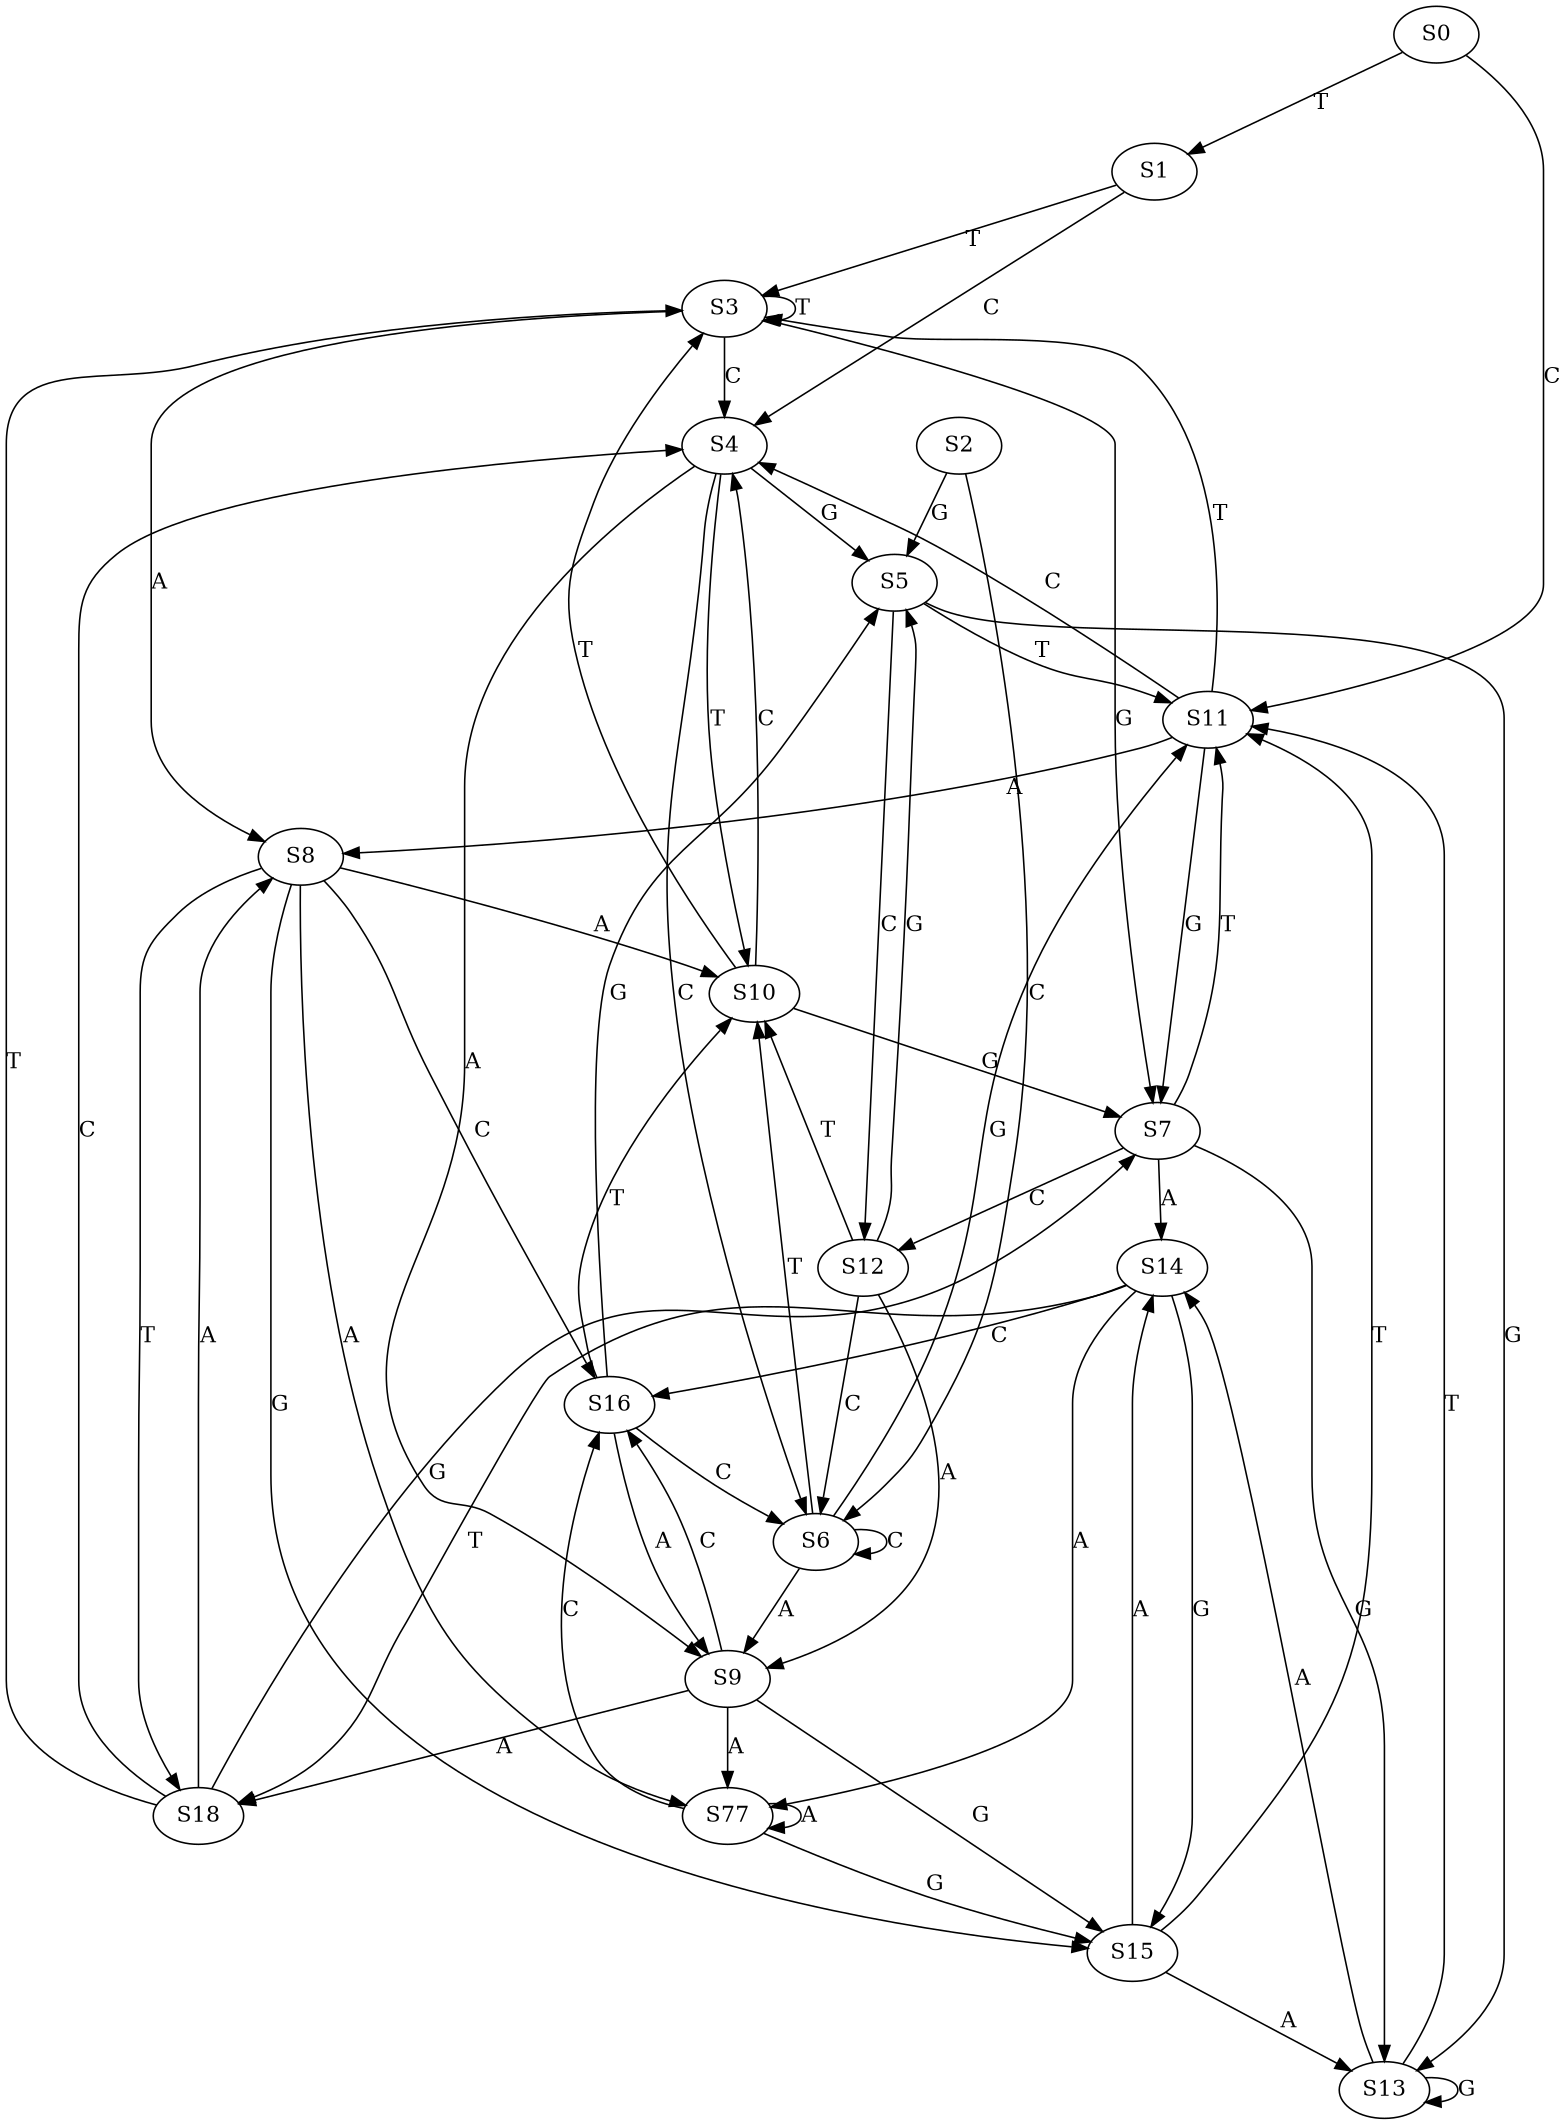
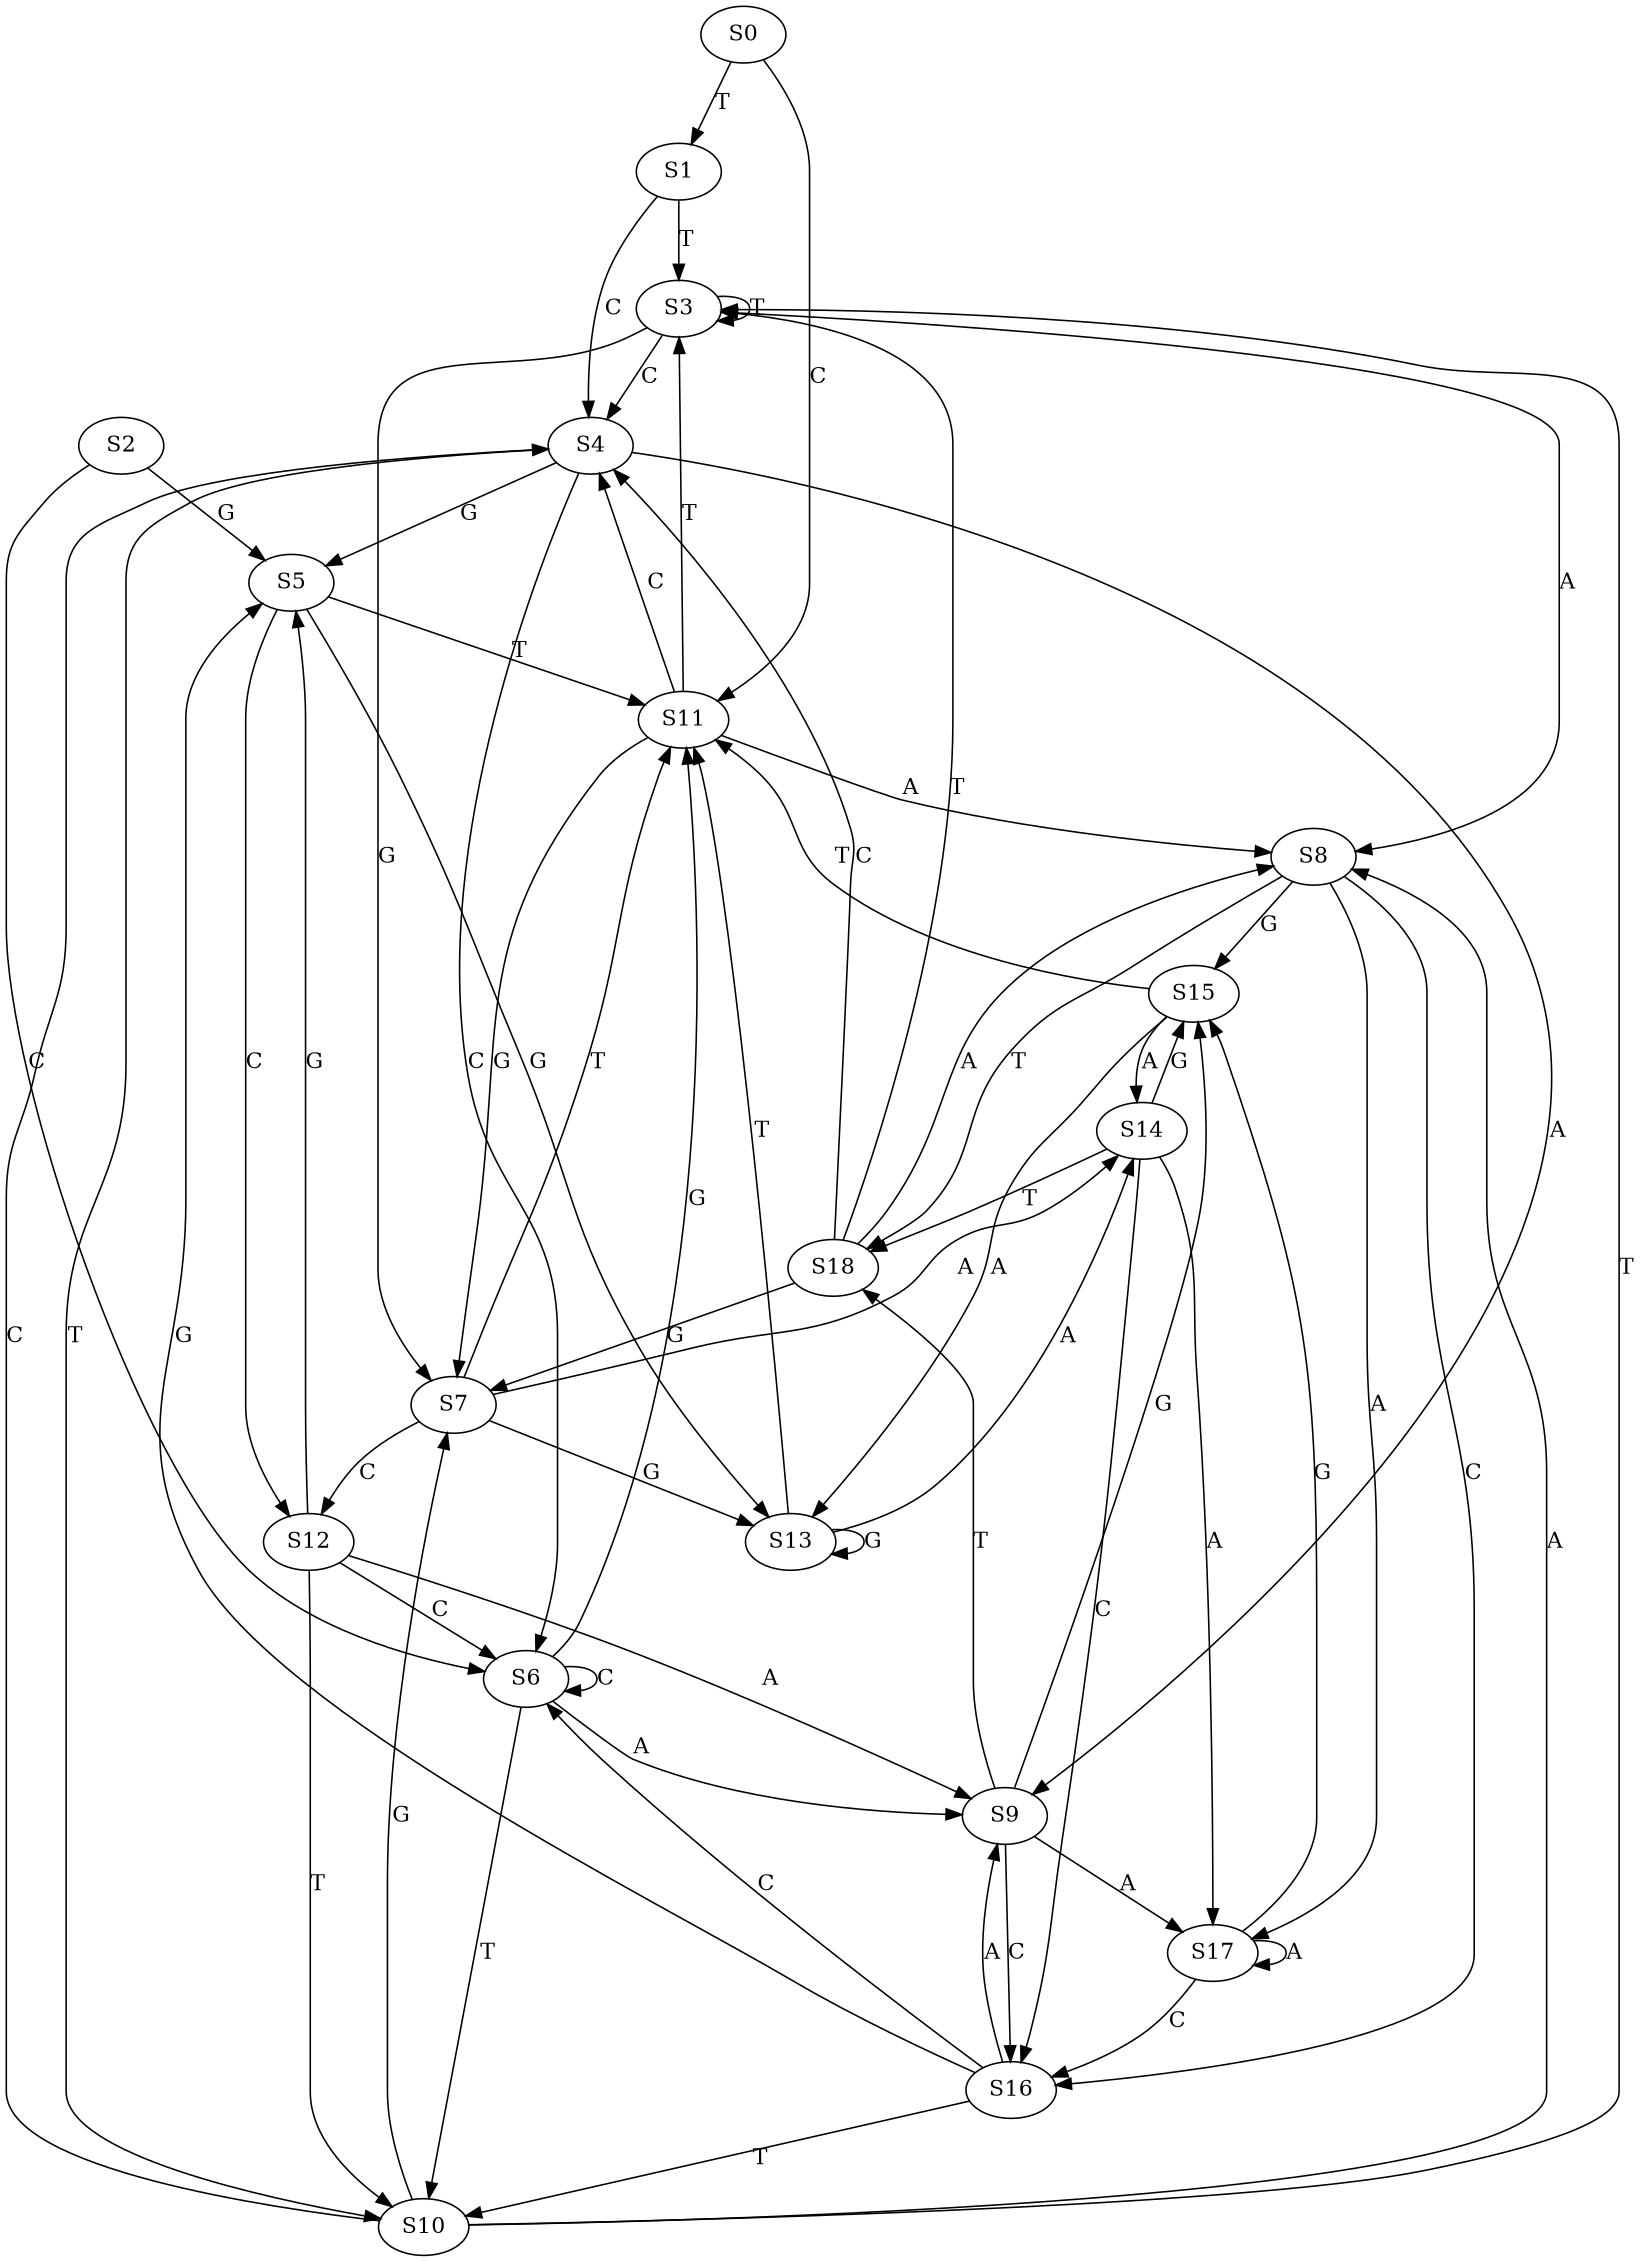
edge "S8" -> "S10": reversed
edge "S9" -> "S18": label "A" -> "T"
node "S77": label "S77" -> "S17"
